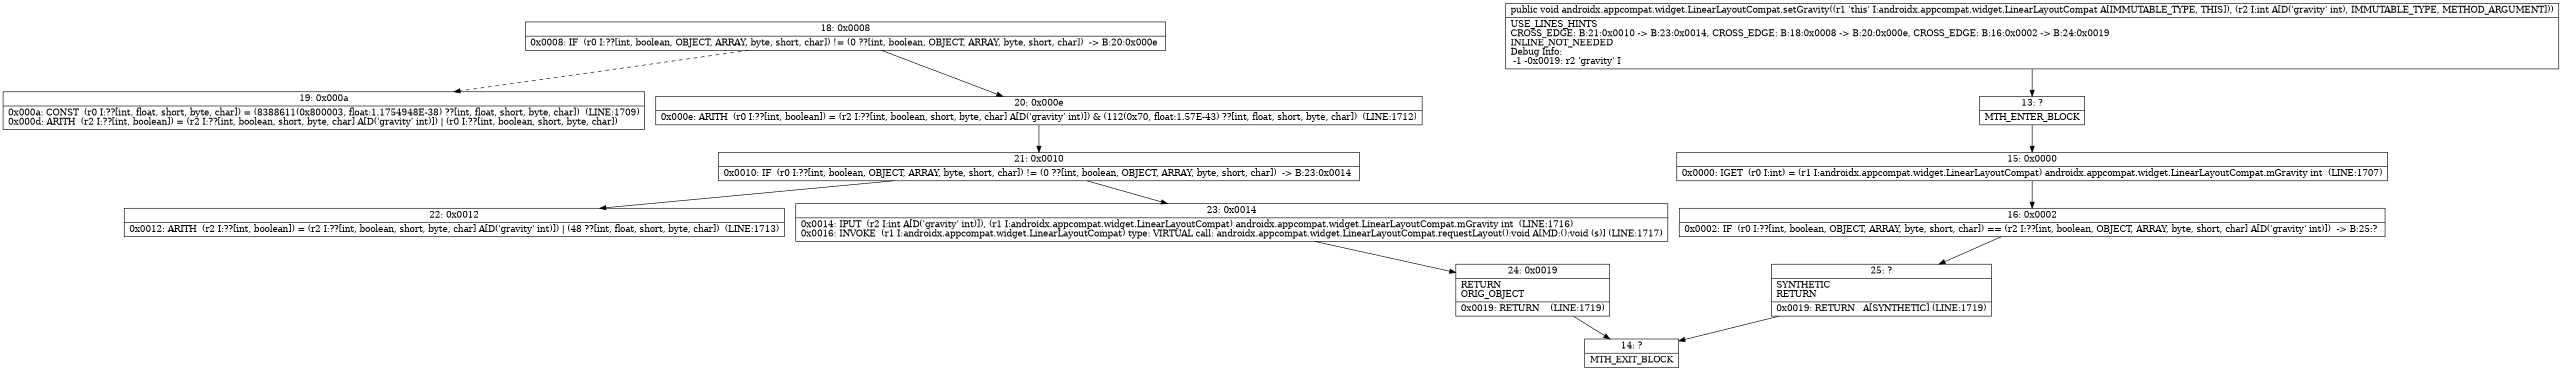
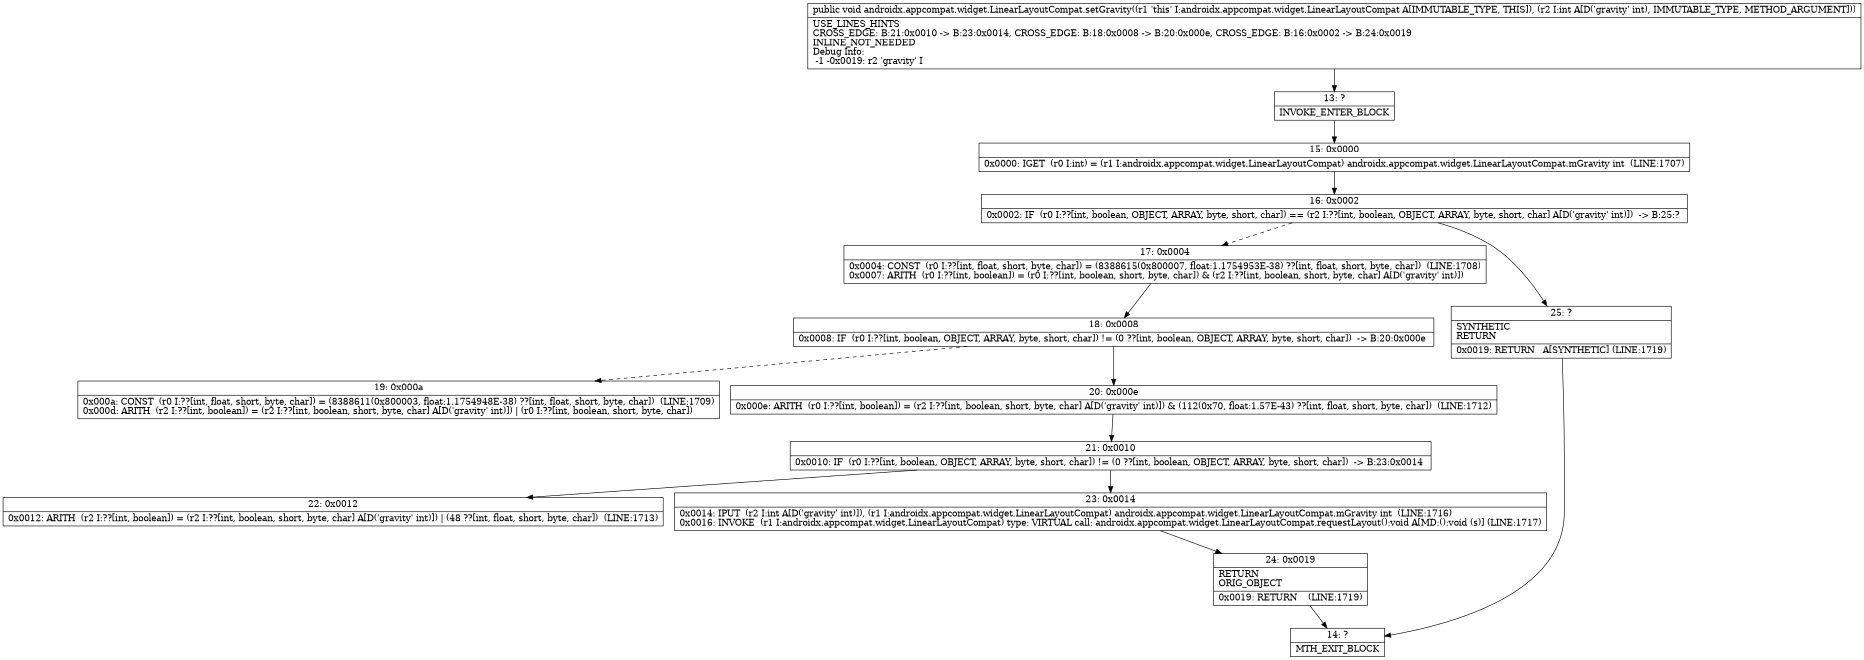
node "13: ?": text "MTH_ENTER_BLOCK" -> "INVOKE_ENTER_BLOCK"
node "17: 0x0004": added
